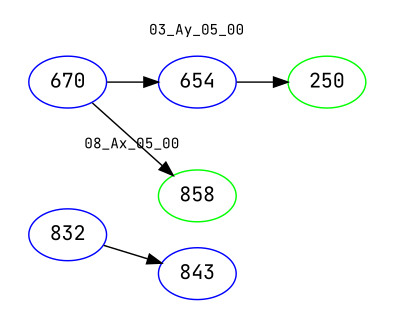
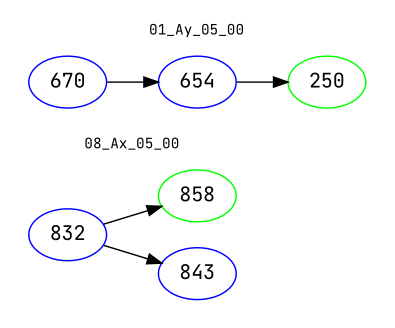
cluster "03_Ay_05_00": label "03_Ay_05_00" -> "01_Ay_05_00"
edge "670" -> "858": now "832" -> "858"
